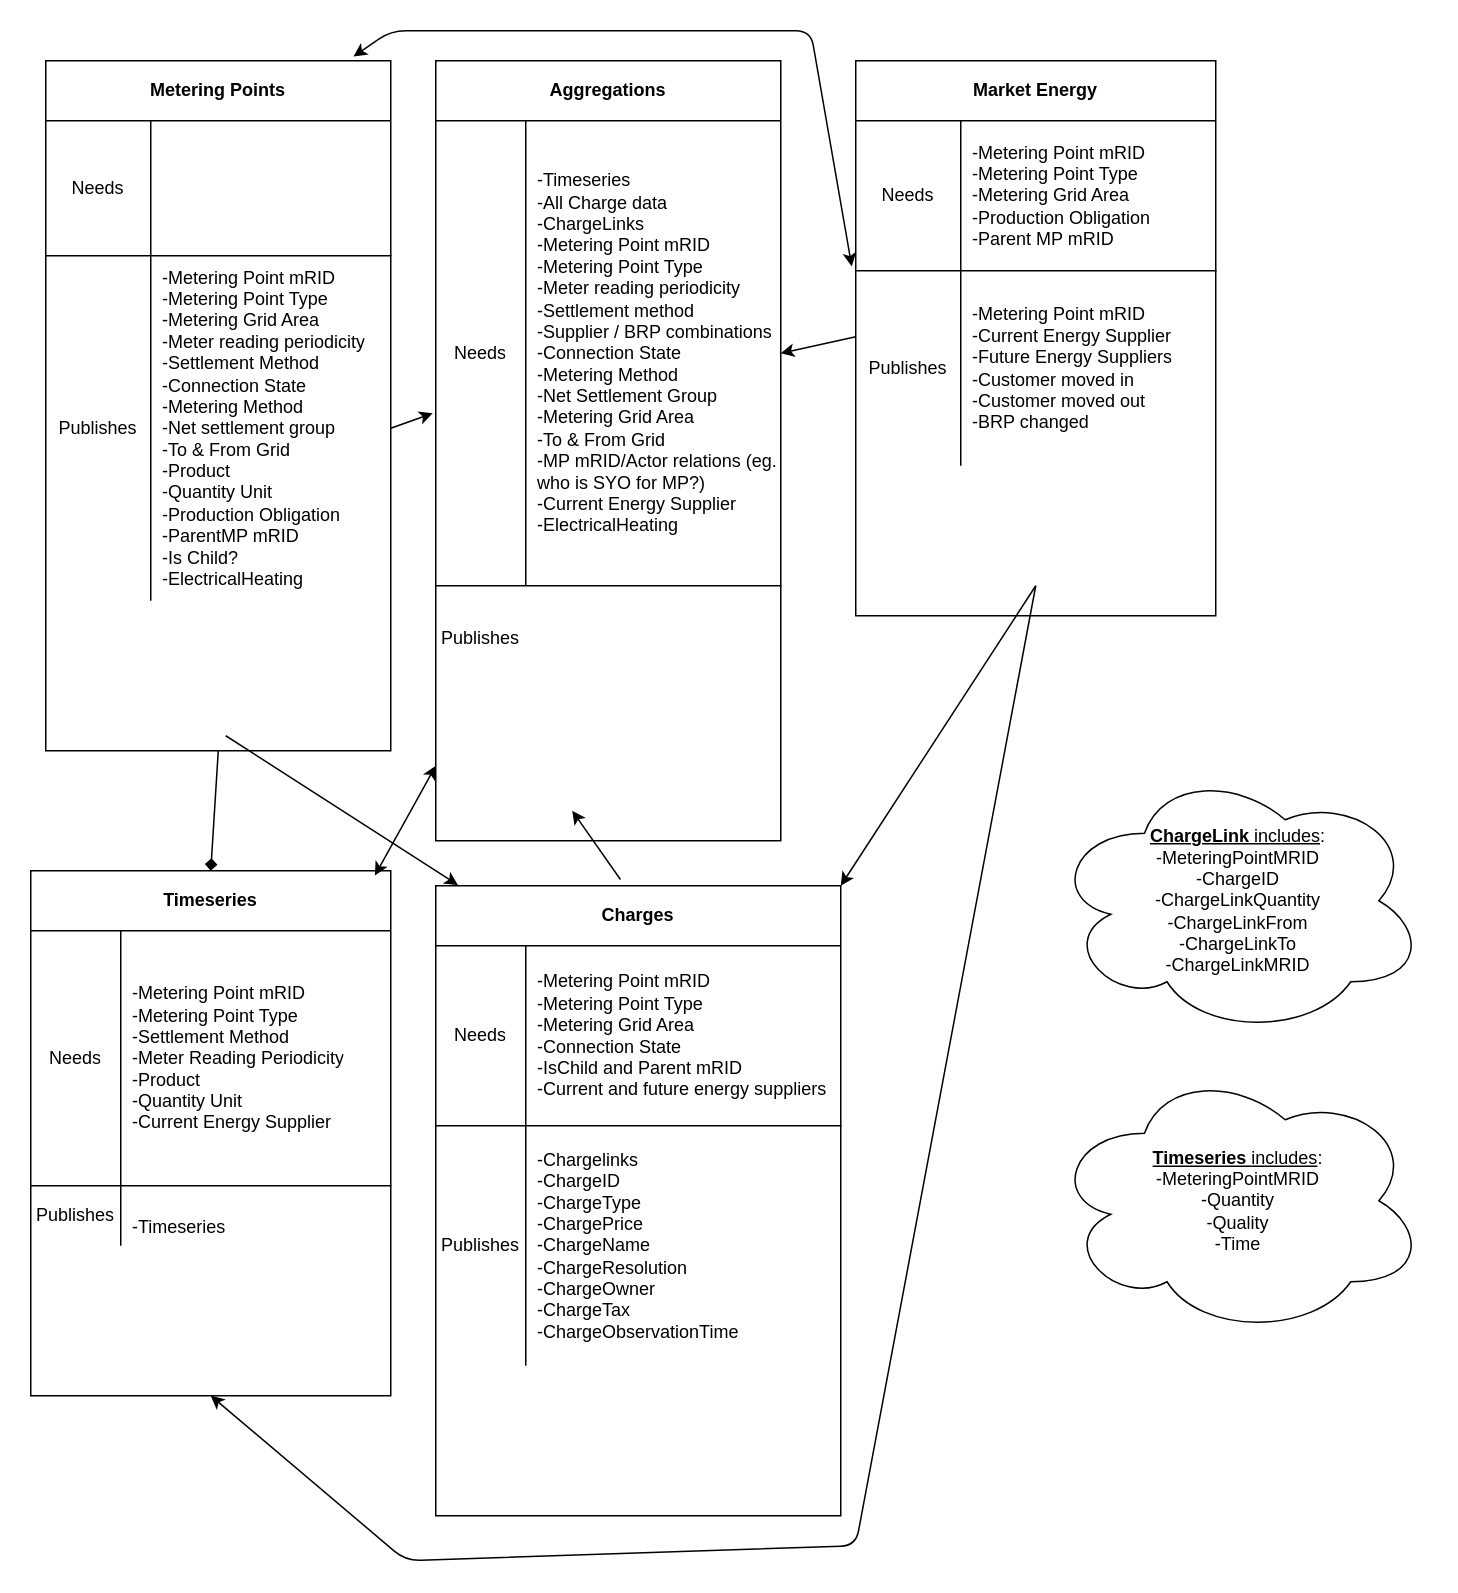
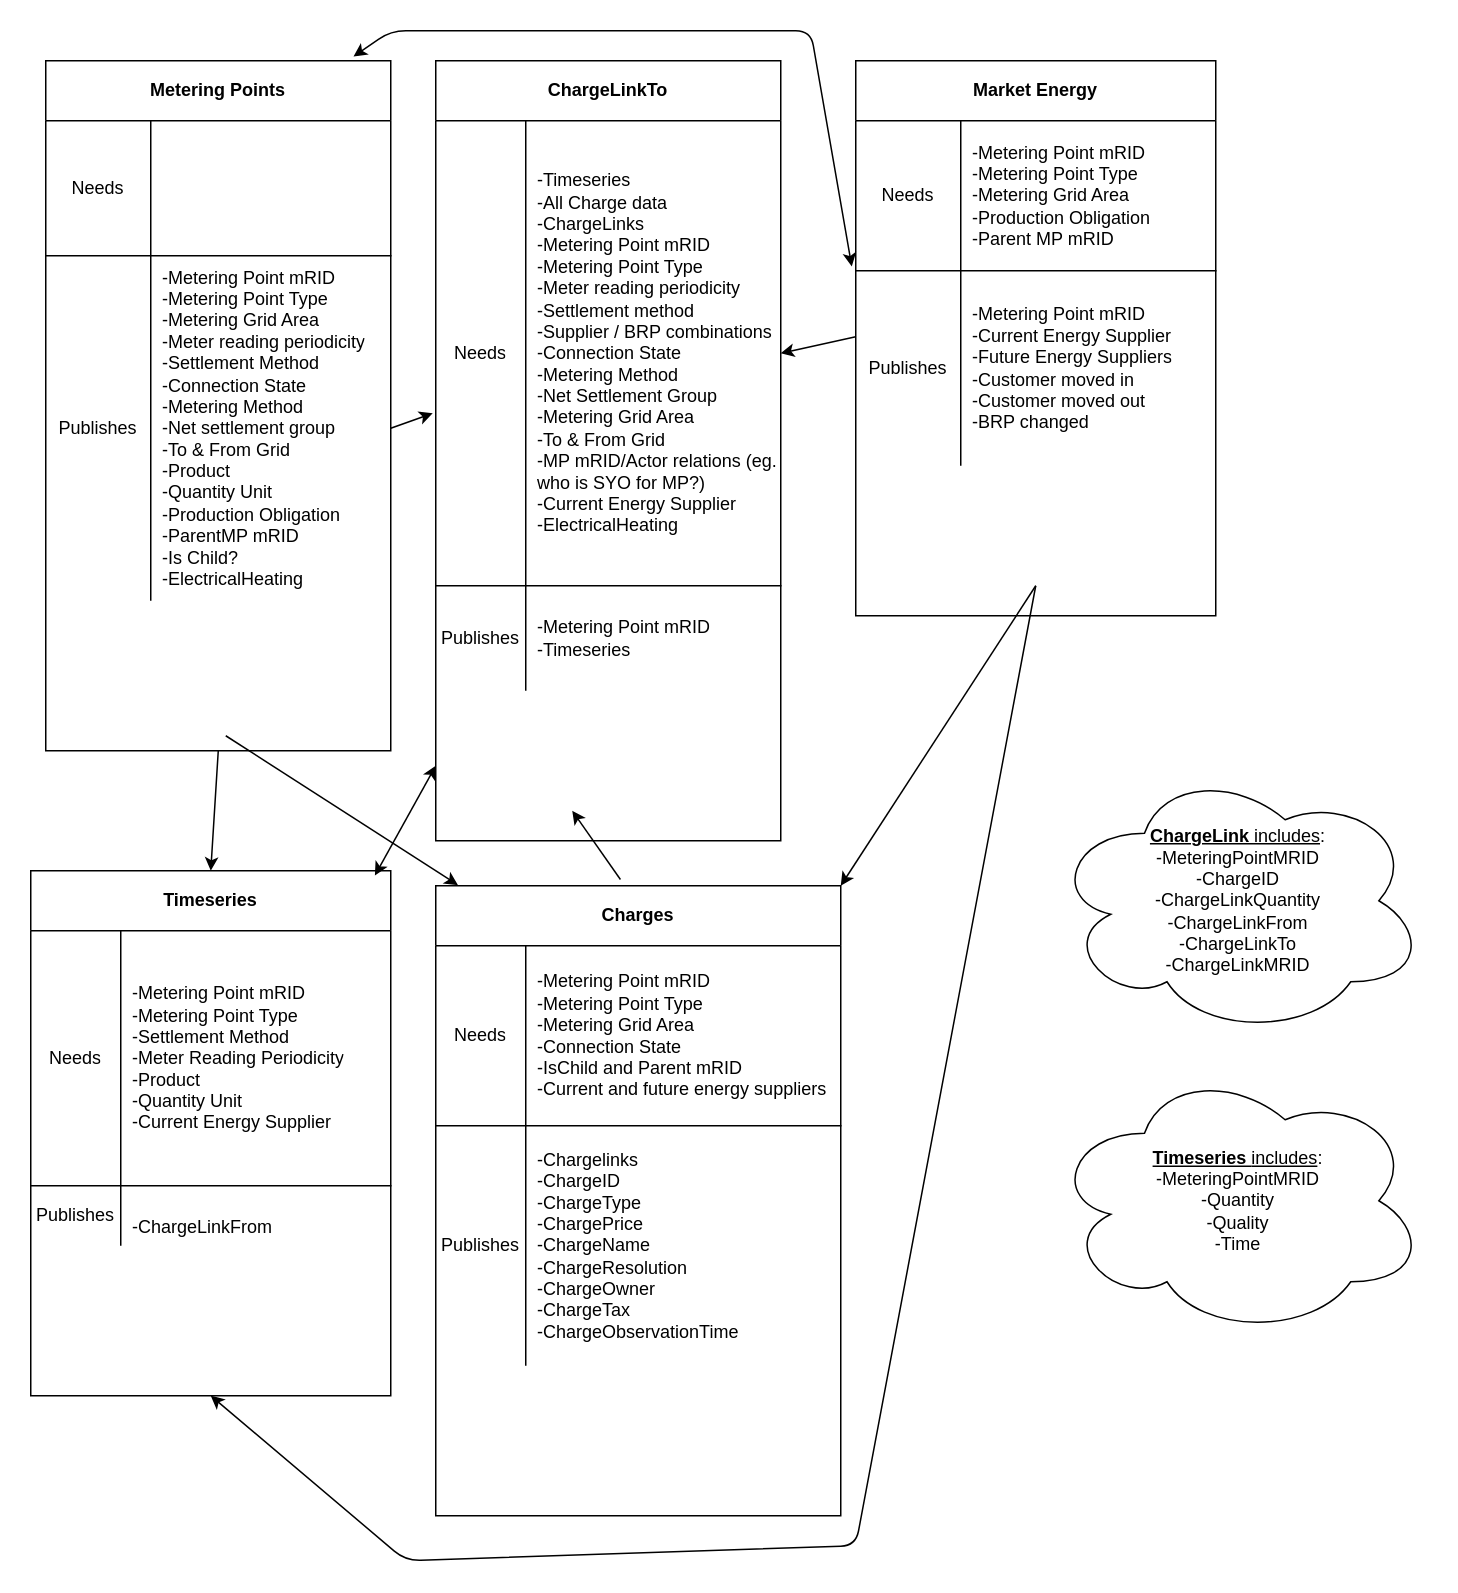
node "Aggregations": label "Aggregations" -> "ChargeLinkTo"
node "-Metering Point mRID -Timeseries": added
edge "Metering Points" -> "Timeseries": arrowhead diamond -> classic
node "-Timeseries": label "-Timeseries" -> "-ChargeLinkFrom"
